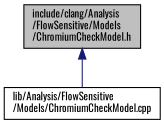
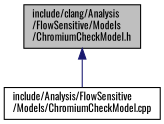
node "lib/Analysis/FlowSensitive /Models/ChromiumCheckModel.cpp": label "lib/Analysis/FlowSensitive /Models/ChromiumCheckModel.cpp" -> "include/Analysis/FlowSensitive /Models/ChromiumCheckModel.cpp"
